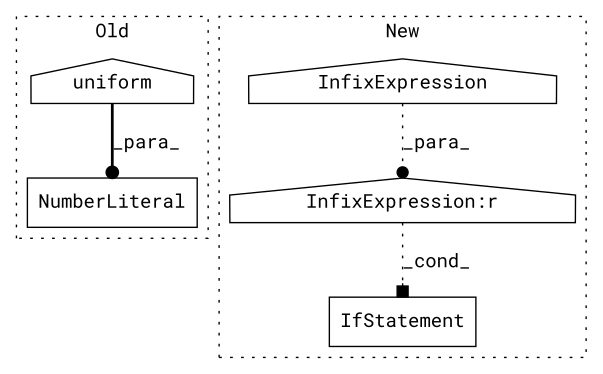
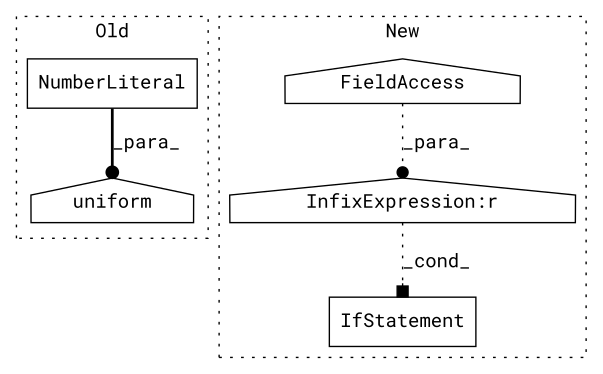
node "InfixExpression": label "InfixExpression" -> "FieldAccess"
edge "uniform" -> "NumberLiteral": reversed
